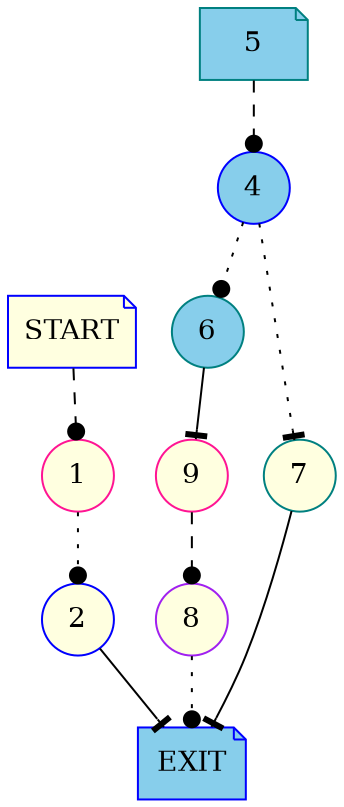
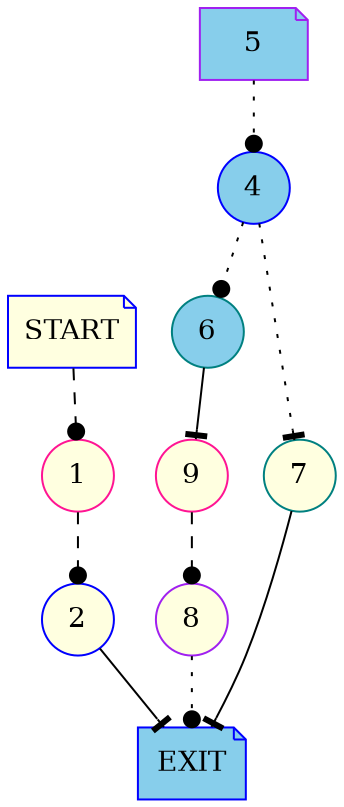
node "5": color teal -> purple
edge "5" -> "4": style dashed -> dotted
edge "1" -> "2": style dotted -> dashed
